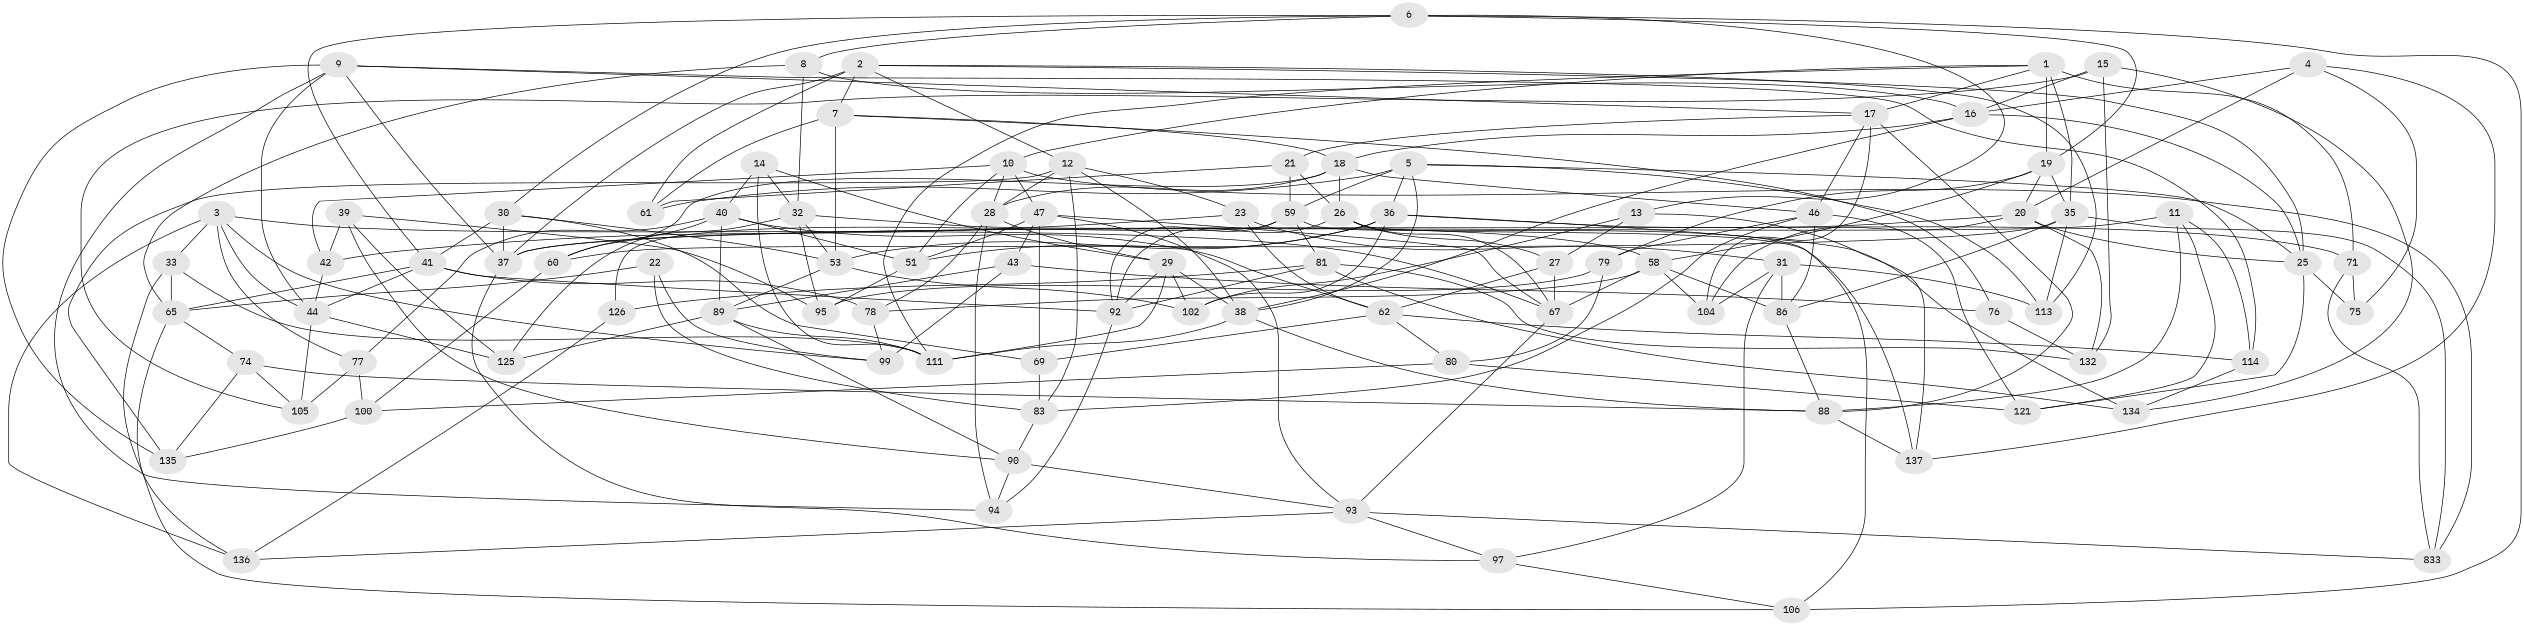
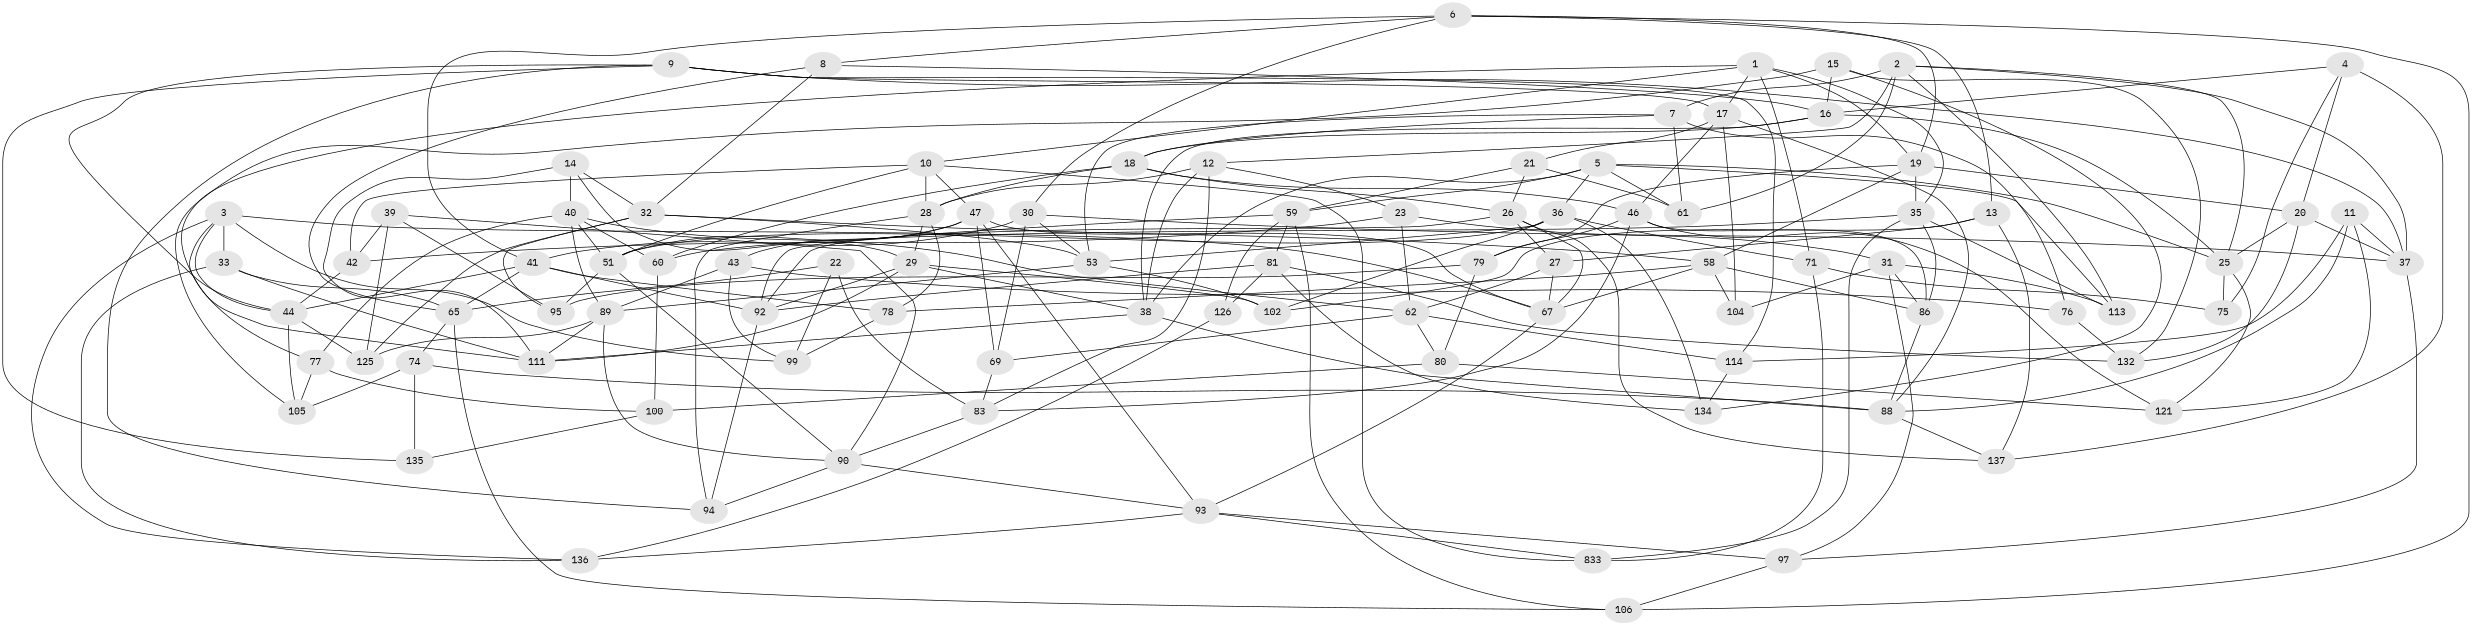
edge "12" -- "135": removed
edge "20" -- "104": removed
edge "51" -- "90": added
